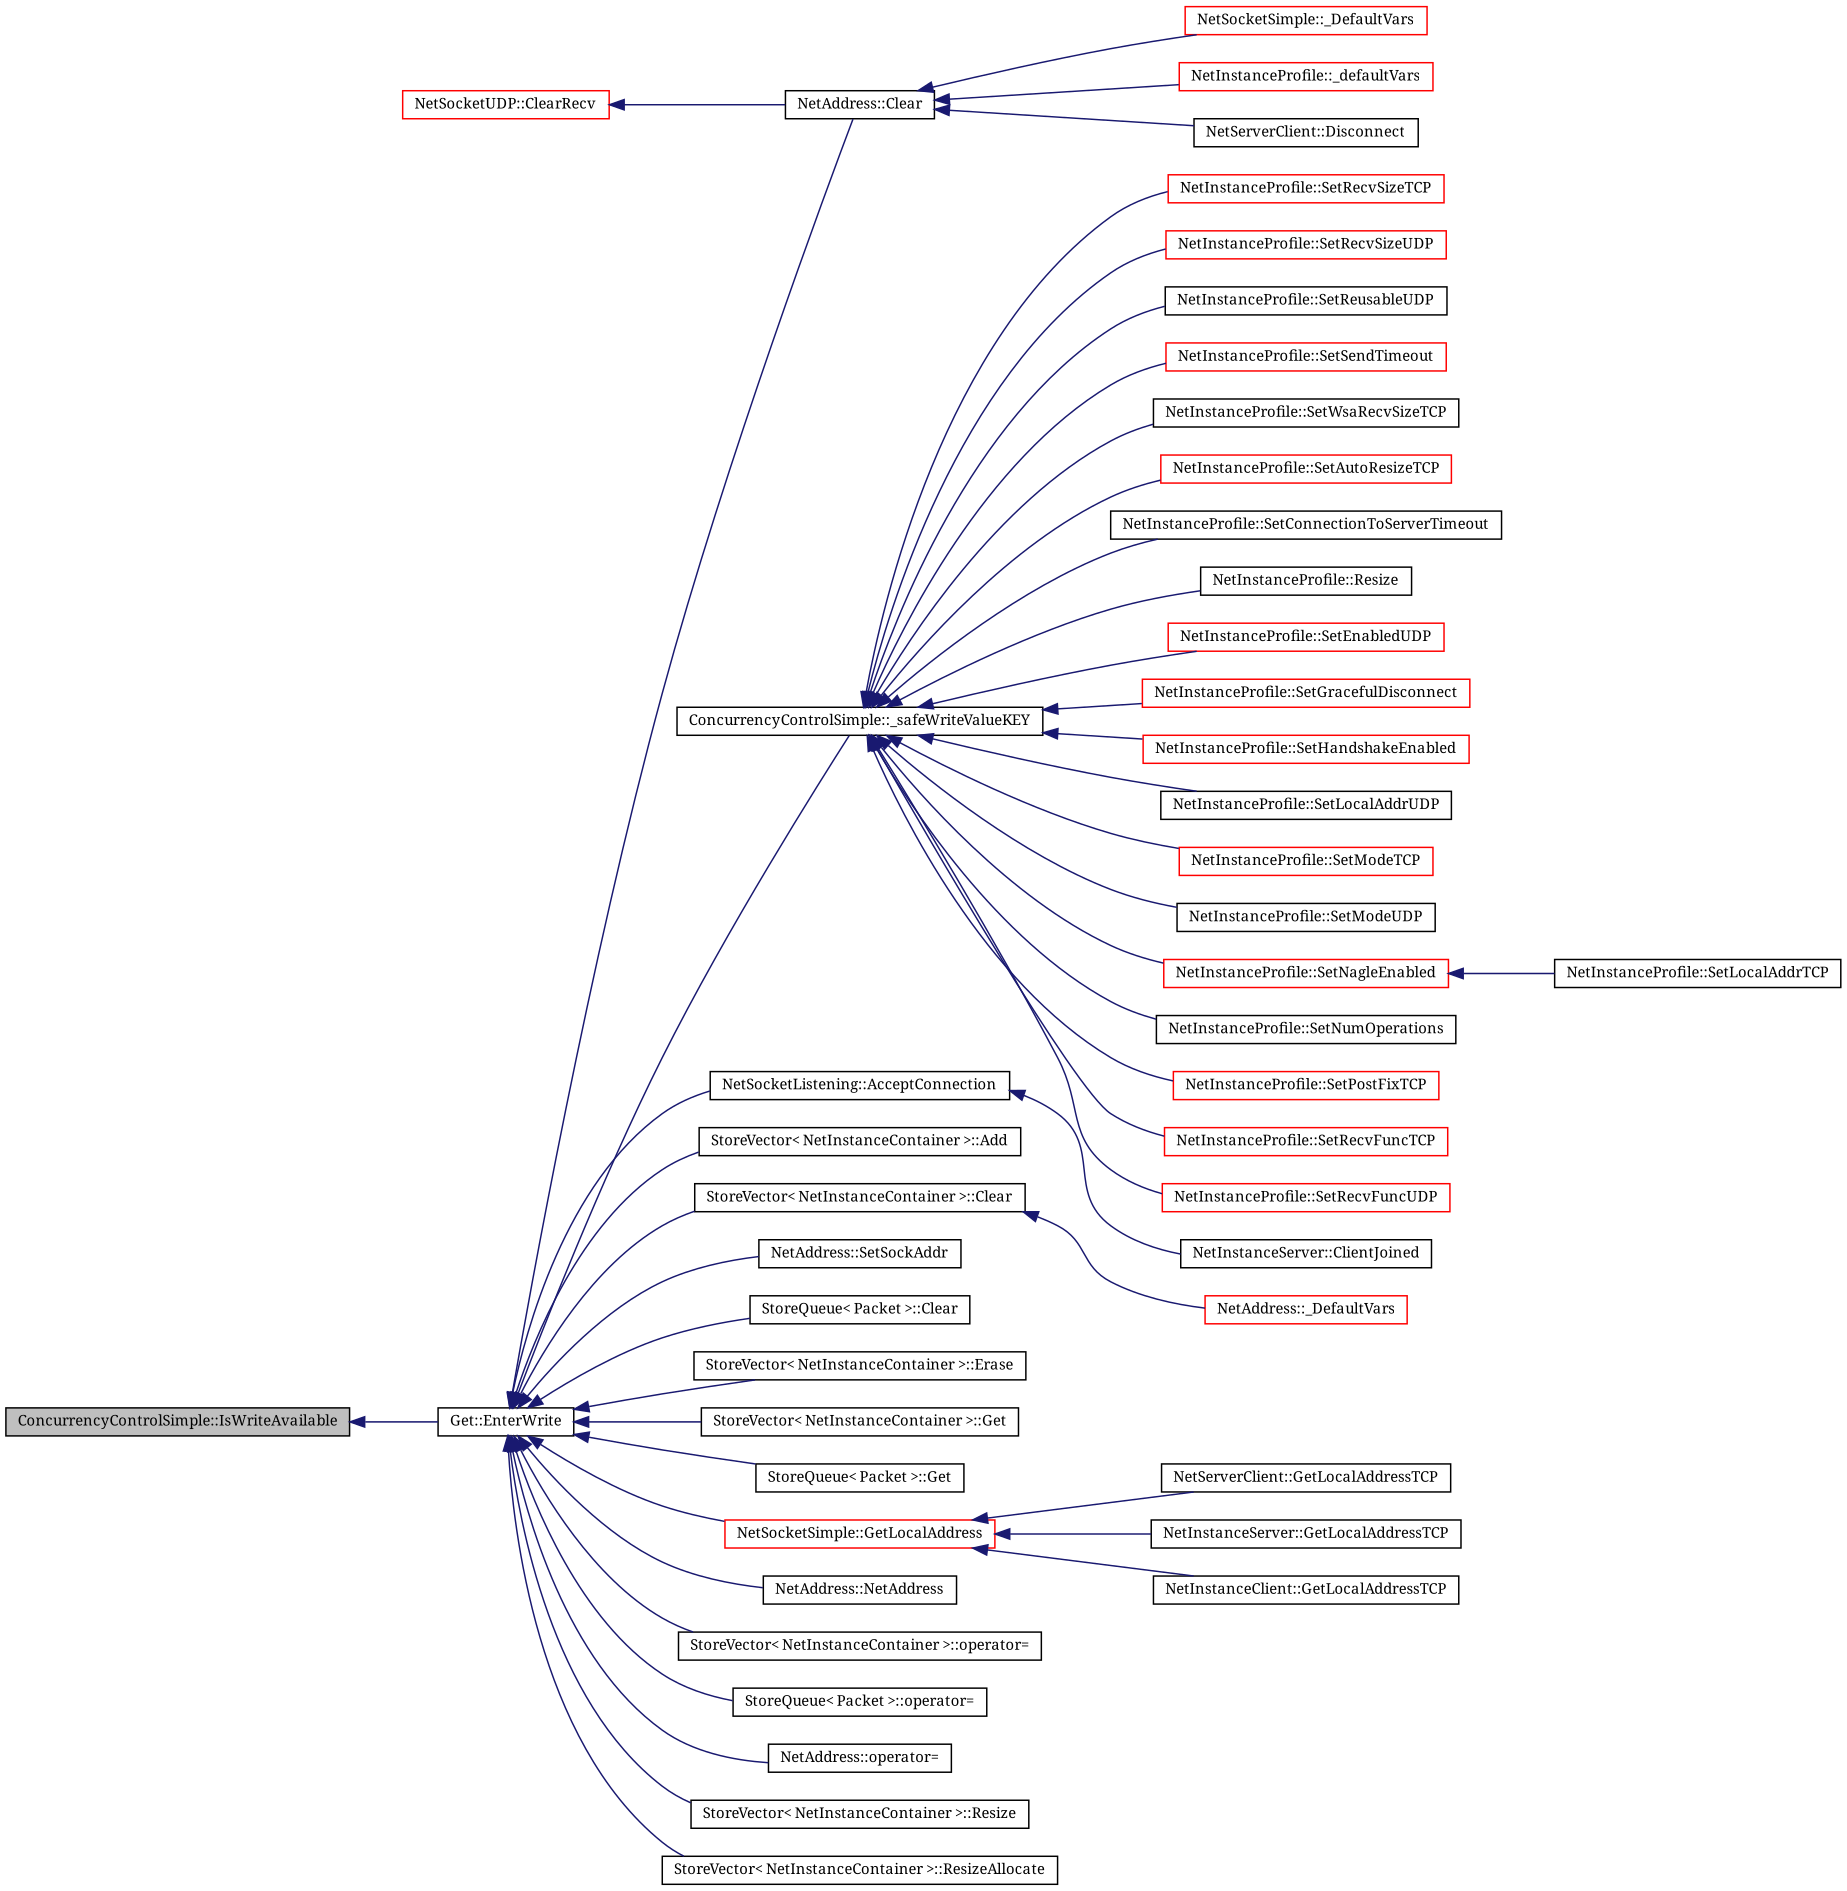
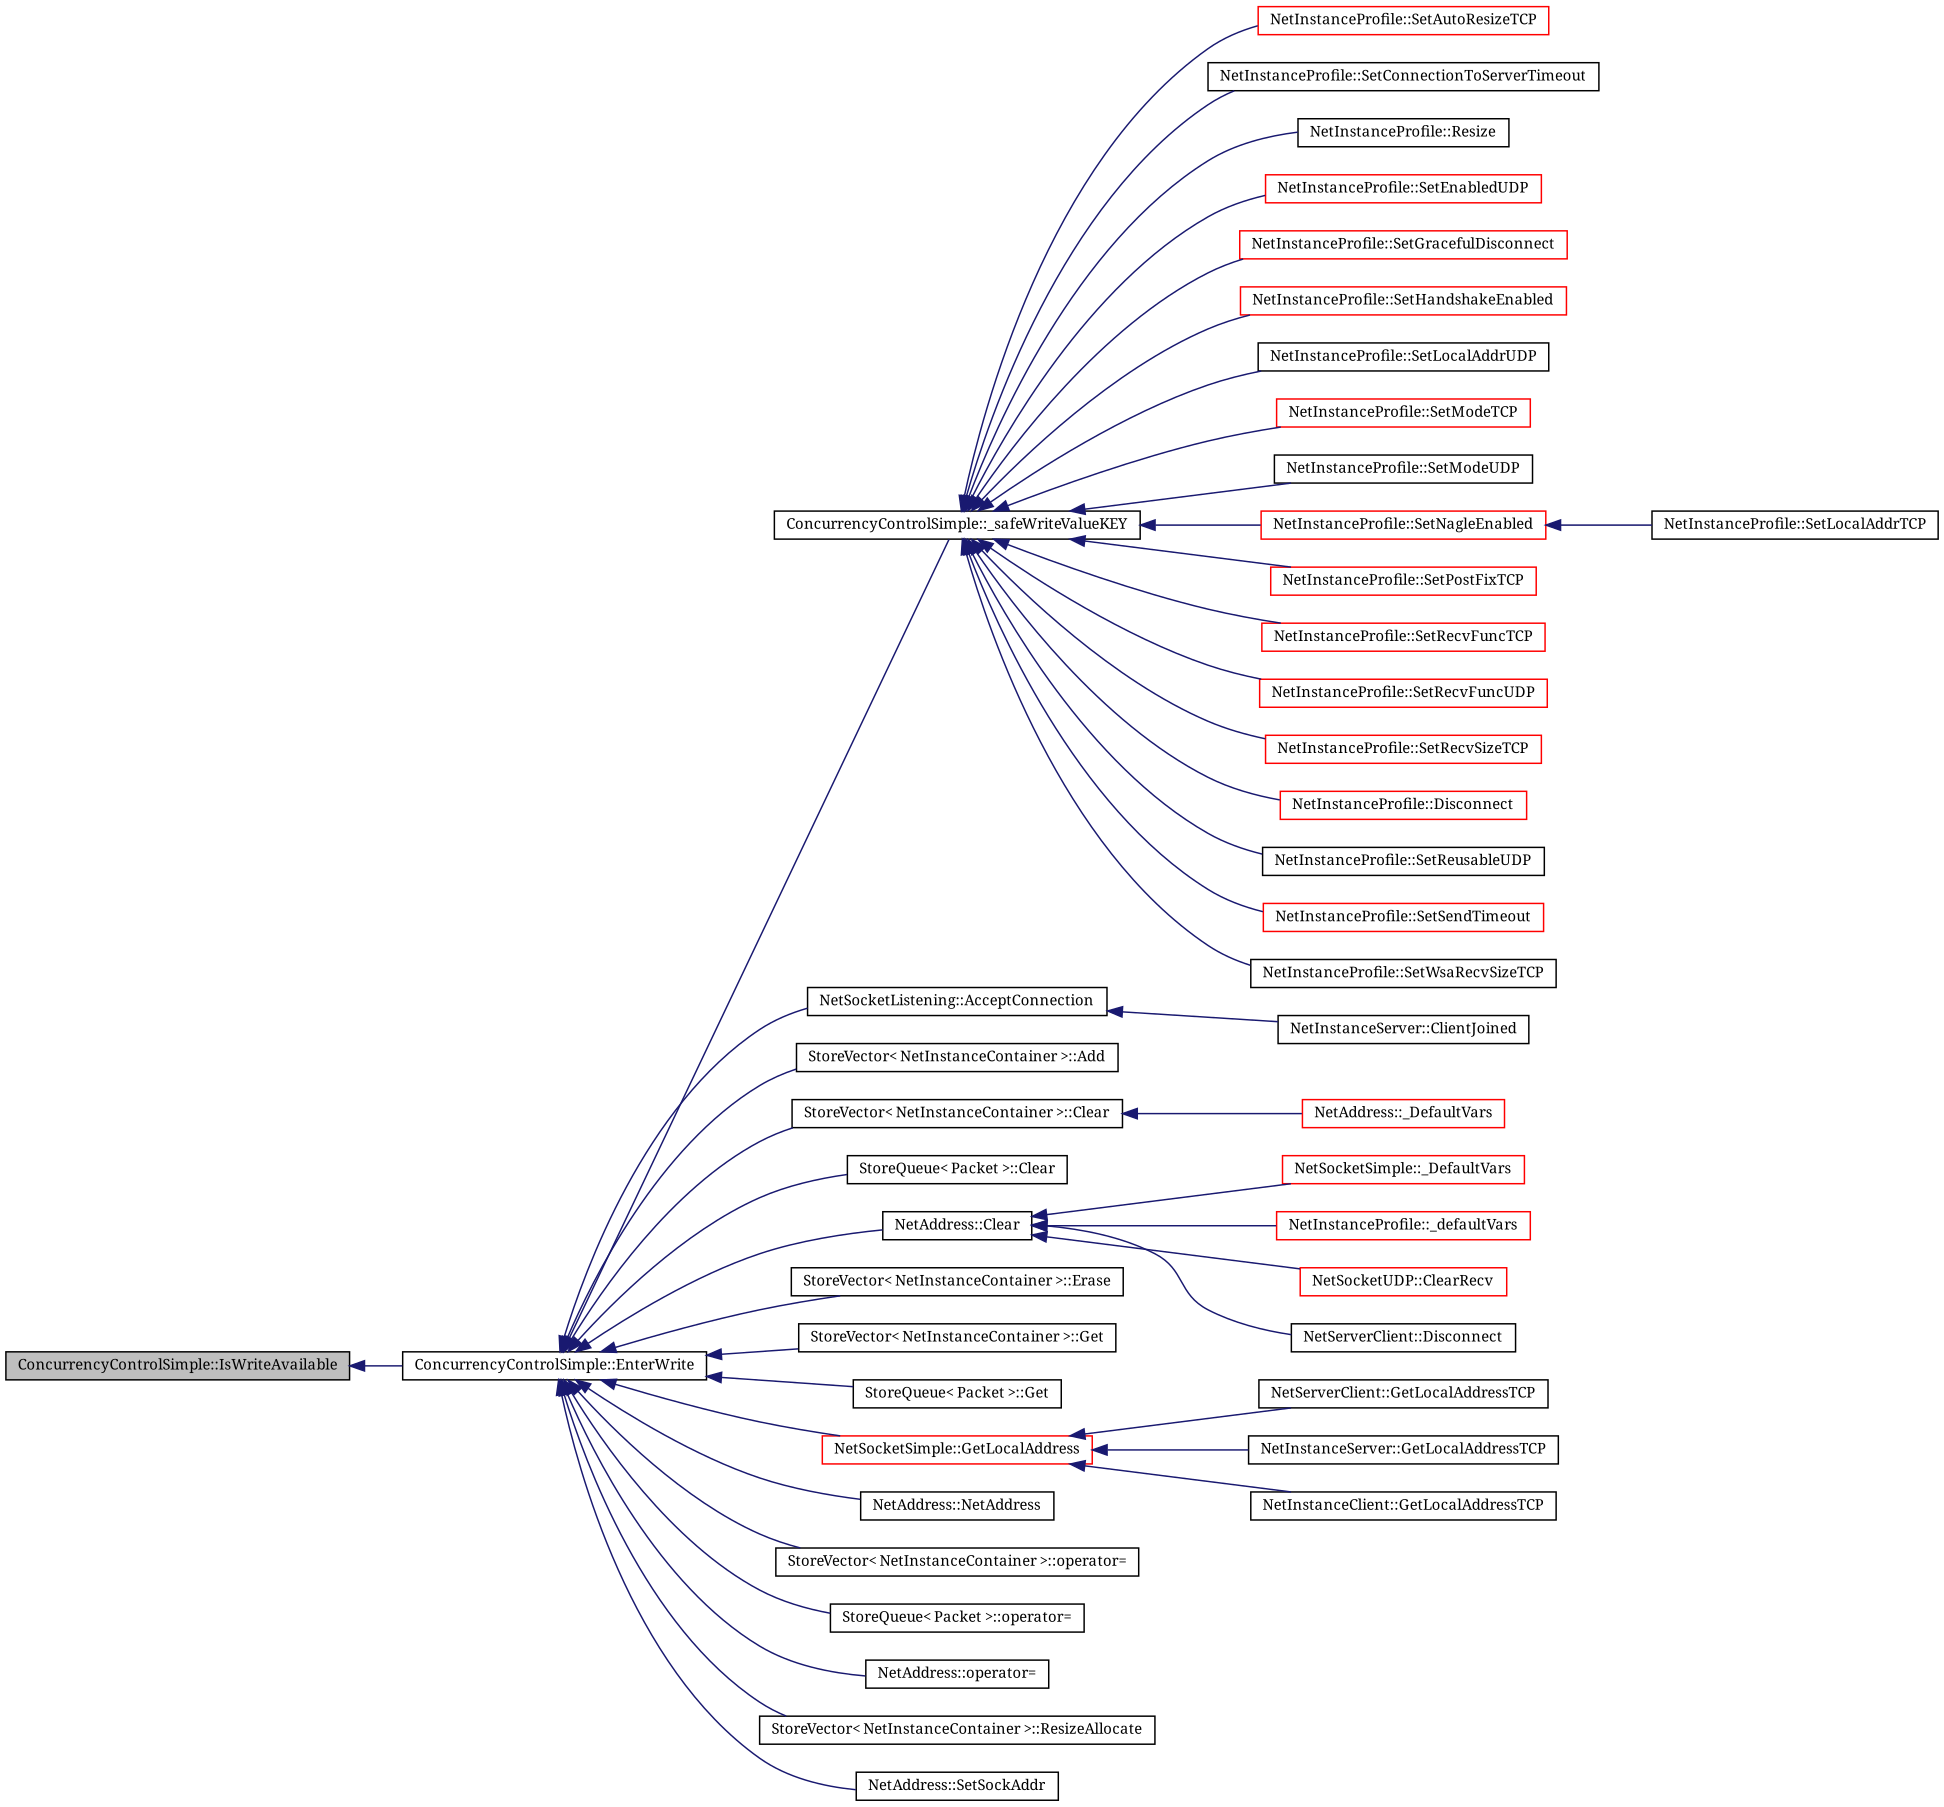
edge "NetAddress::Clear" -> "NetSocketUDP::ClearRecv": reversed
node "NetInstanceProfile::SetRecvSizeUDP": label "NetInstanceProfile::SetRecvSizeUDP" -> "NetInstanceProfile::Disconnect"
node "NetInstanceProfile::SetNumOperations": removed
node "Get::EnterWrite": label "Get::EnterWrite" -> "ConcurrencyControlSimple::EnterWrite"
node "StoreVector< NetInstanceContainer >::Resize": removed
